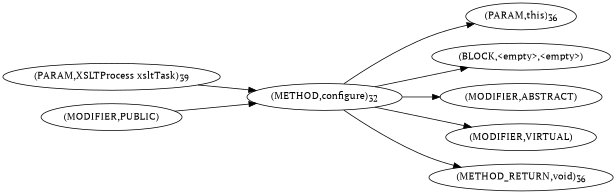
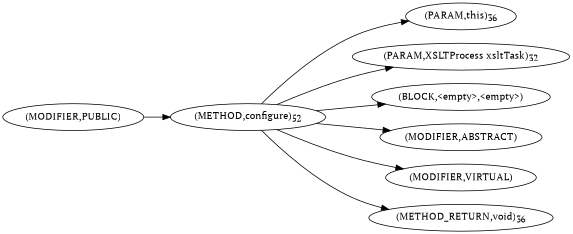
node "(PARAM,XSLTProcess xsltTask)": text "39" -> "32"
edge "(PARAM,XSLTProcess xsltTask)" -> "(METHOD,configure)": reversed
node "(METHOD,configure)": text "32" -> "52"
